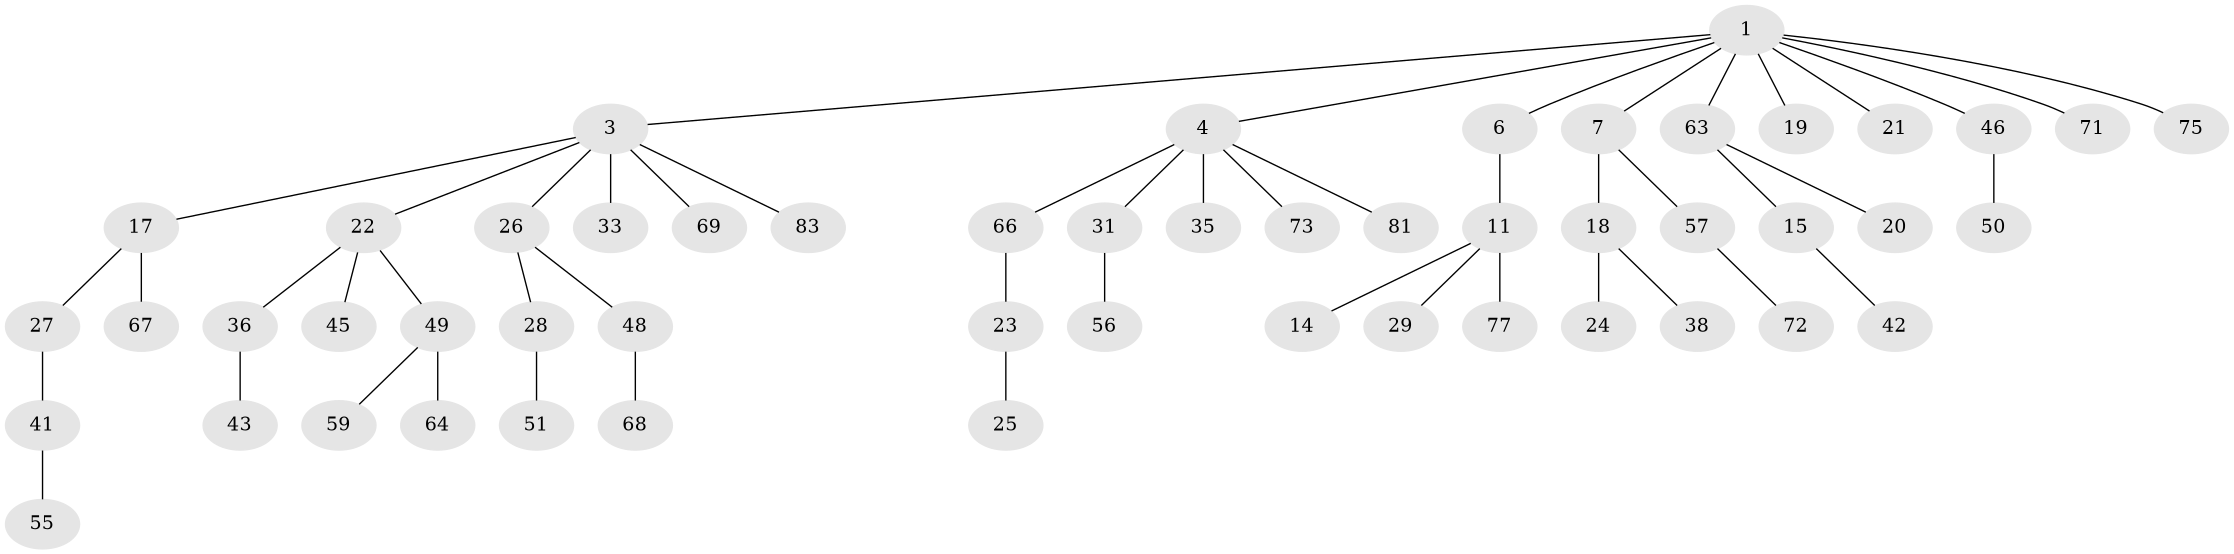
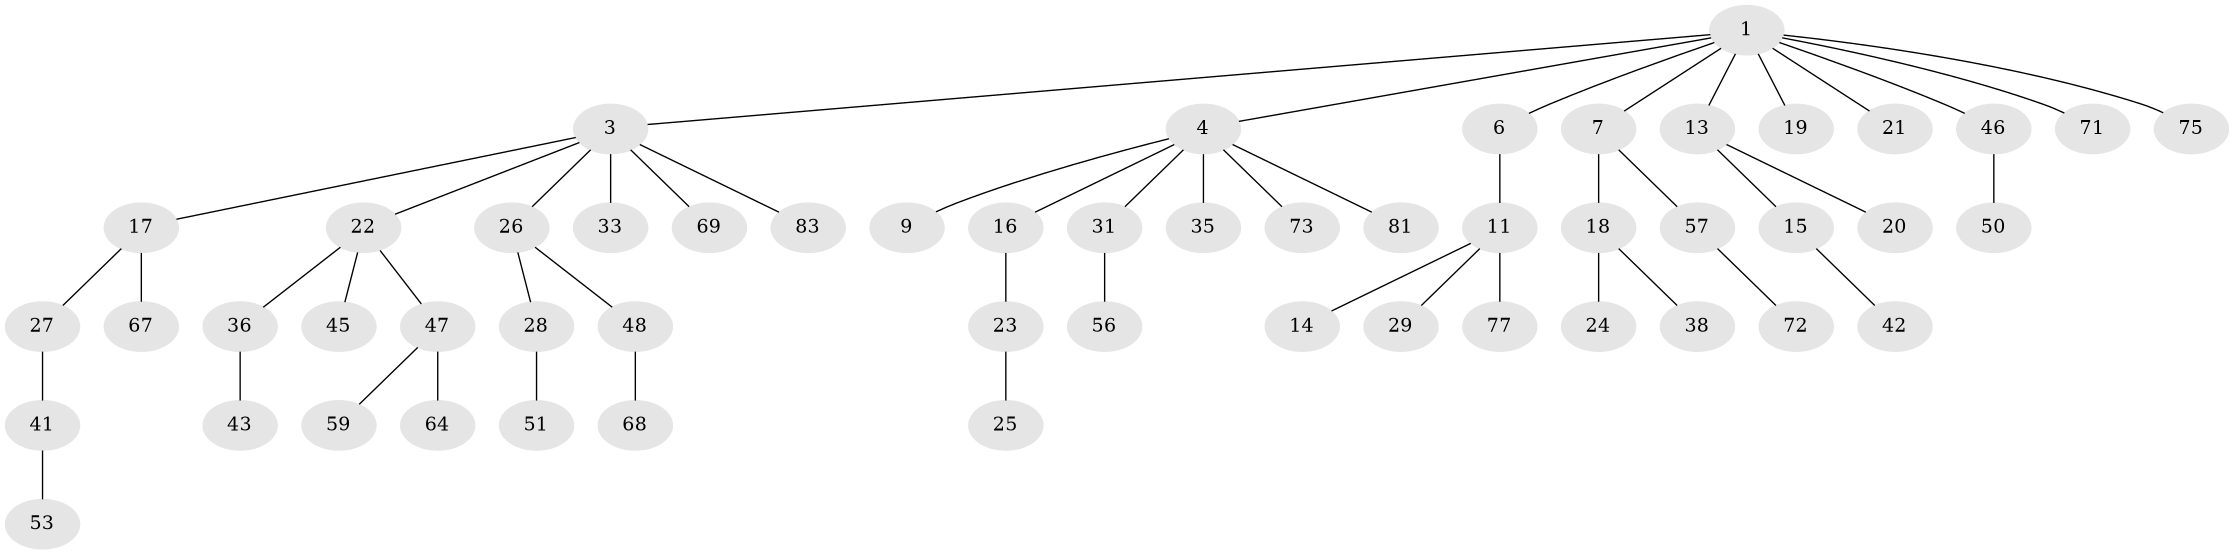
node "63": label "63" -> "13"
node "9": added
node "66": label "66" -> "16"
node "49": label "49" -> "47"
node "55": label "55" -> "53"
